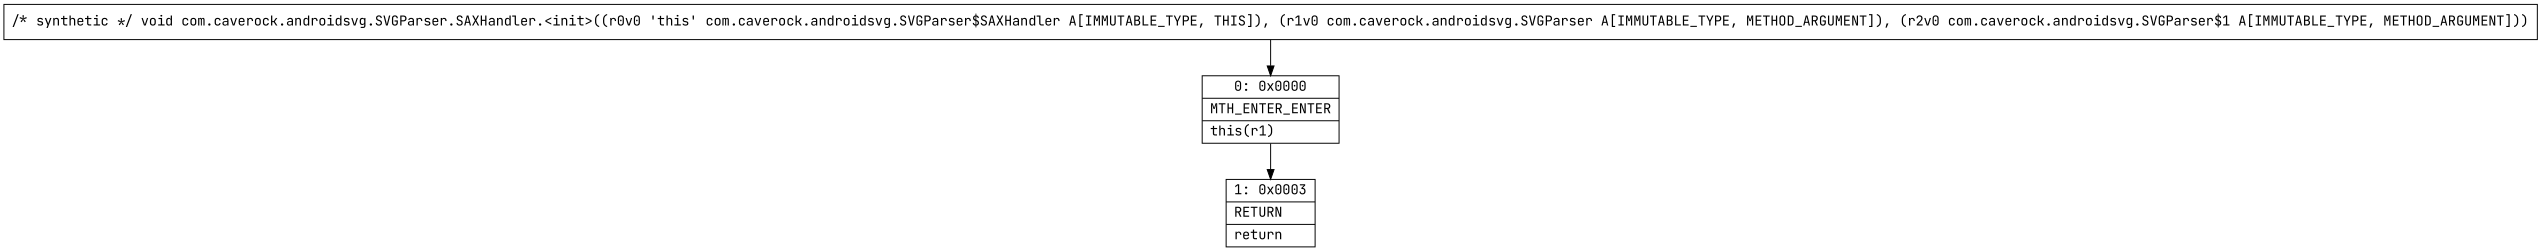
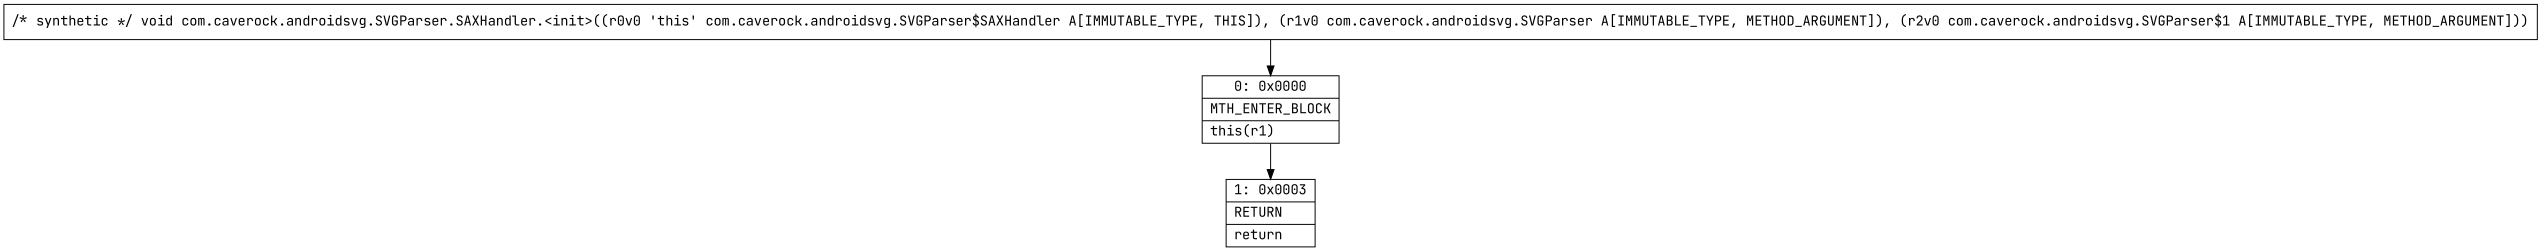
node "0: 0x0000": text "MTH_ENTER_ENTER" -> "MTH_ENTER_BLOCK"
